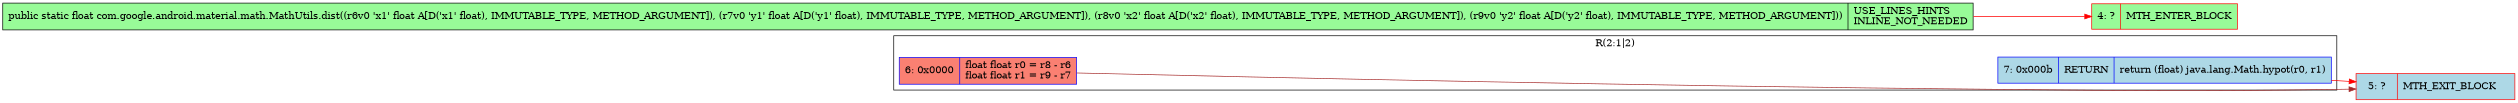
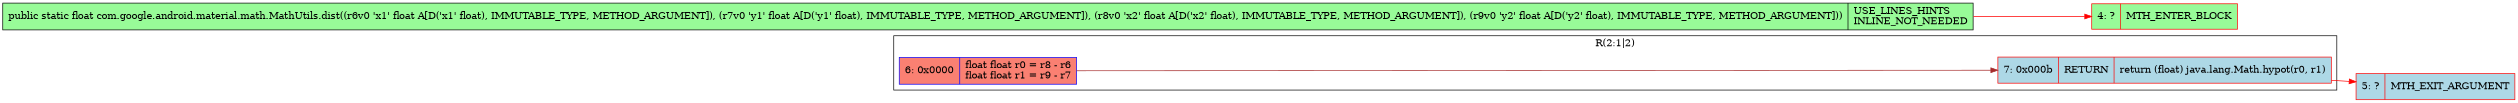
node "7: 0x000b": color blue -> red
edge "6: 0x0000" -> "5: ?": now "6: 0x0000" -> "7: 0x000b"
node "5: ?": text "MTH_EXIT_BLOCK" -> "MTH_EXIT_ARGUMENT"
